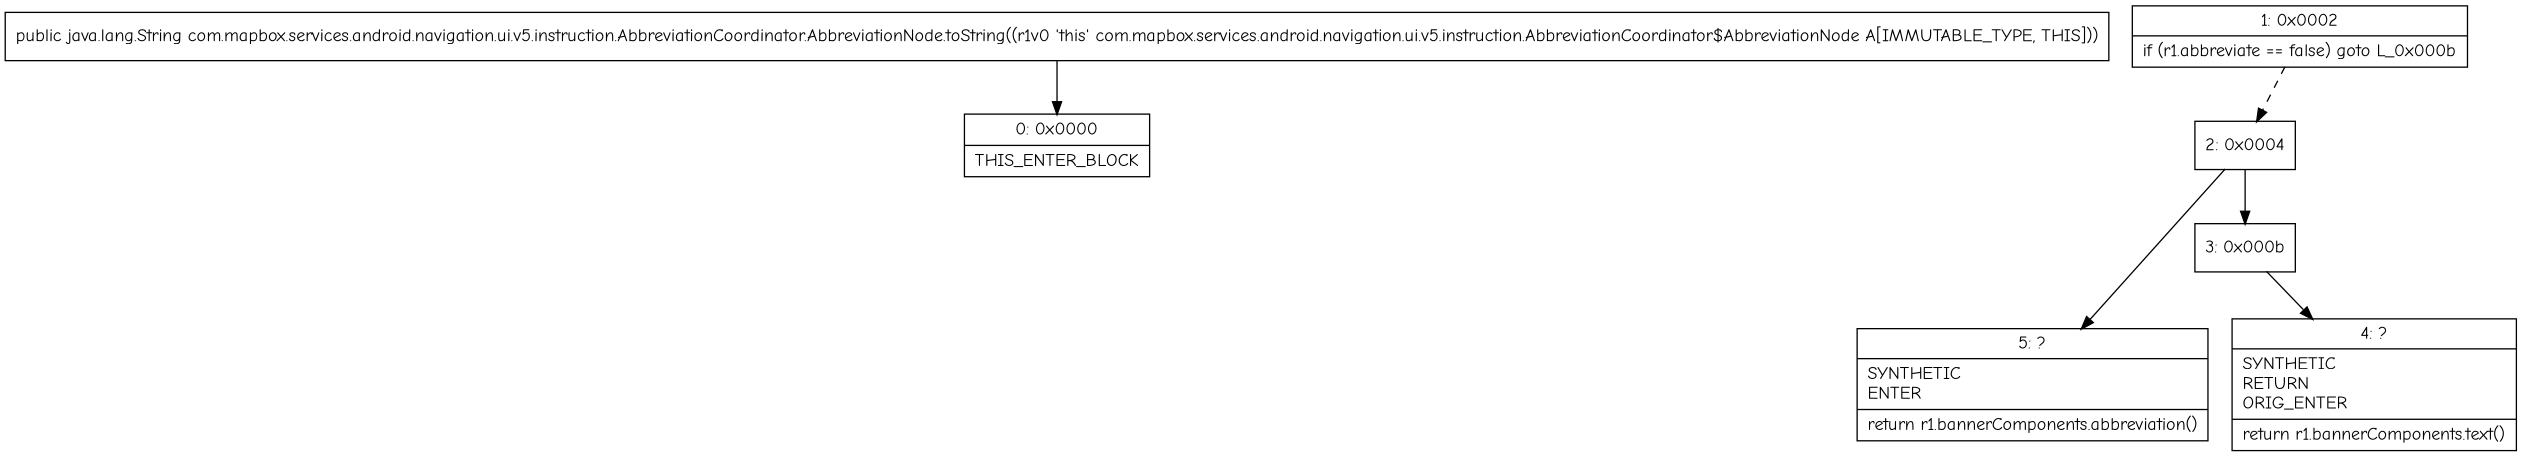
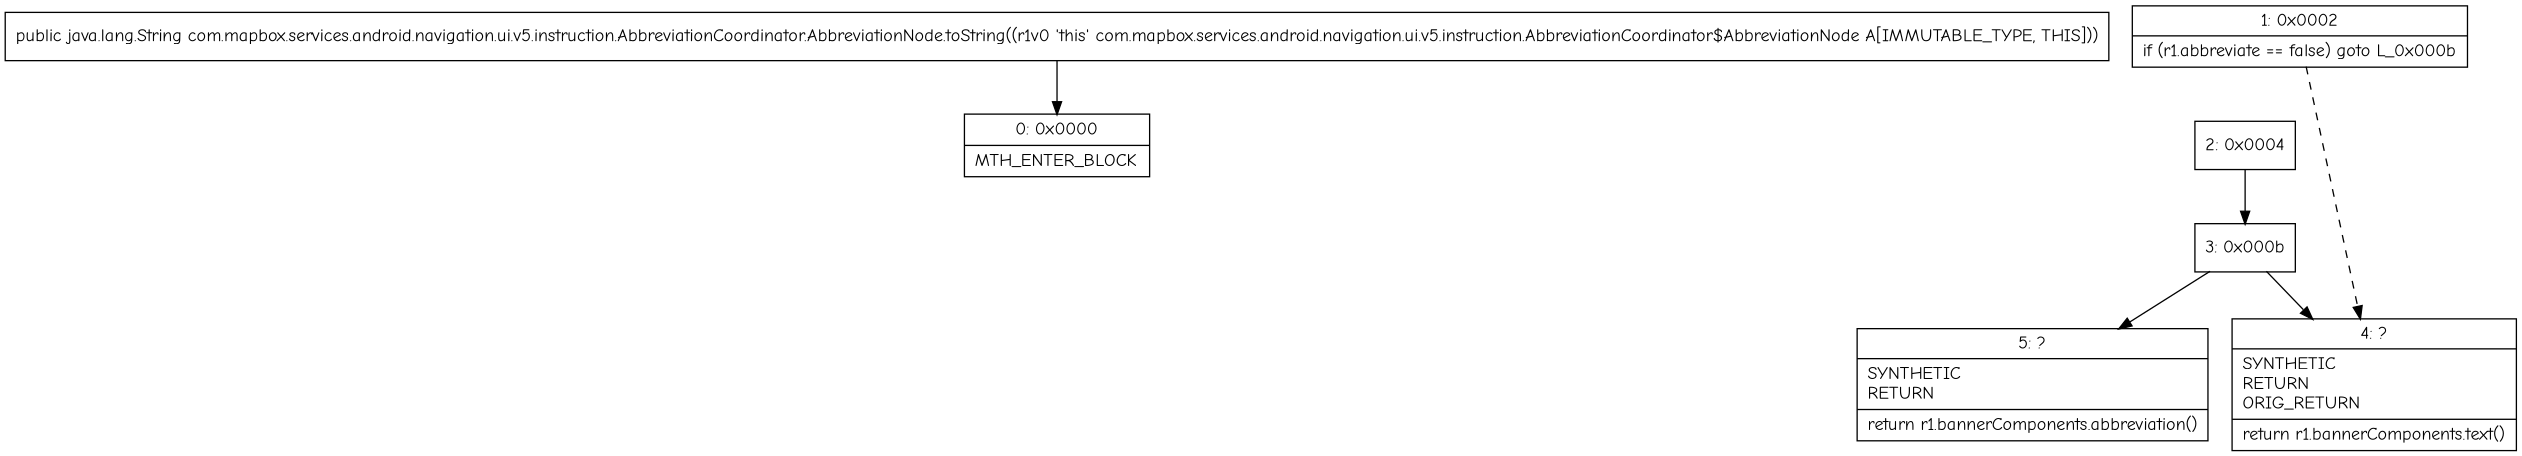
edge "1: 0x0002" -> "2: 0x0004": now "1: 0x0002" -> "4: ?"
node "0: 0x0000": text "THIS_ENTER_BLOCK" -> "MTH_ENTER_BLOCK"
edge "2: 0x0004" -> "5: ?": now "3: 0x000b" -> "5: ?"
node "5: ?": text "ENTER" -> "RETURN"
node "4: ?": text "ORIG_ENTER" -> "ORIG_RETURN"
